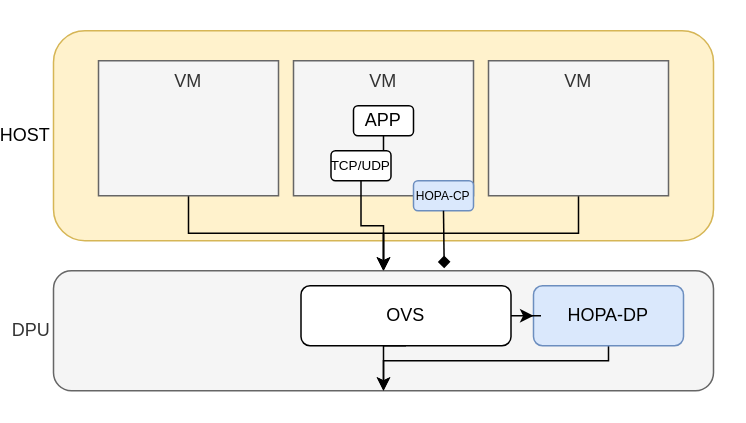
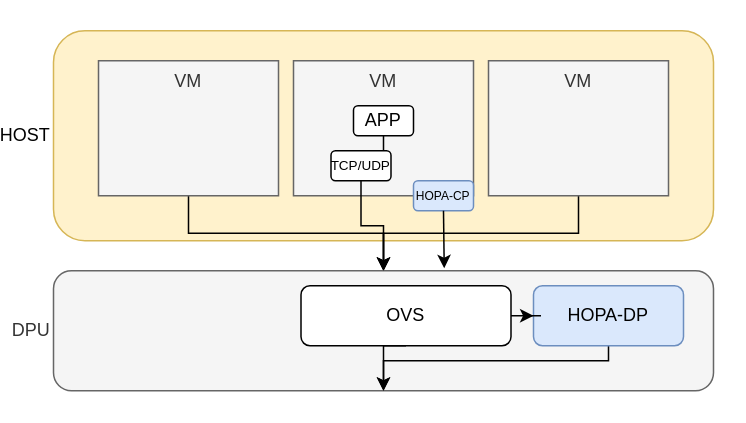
edge "HOPA-CP" -> "DPU": arrowhead diamond -> classic
